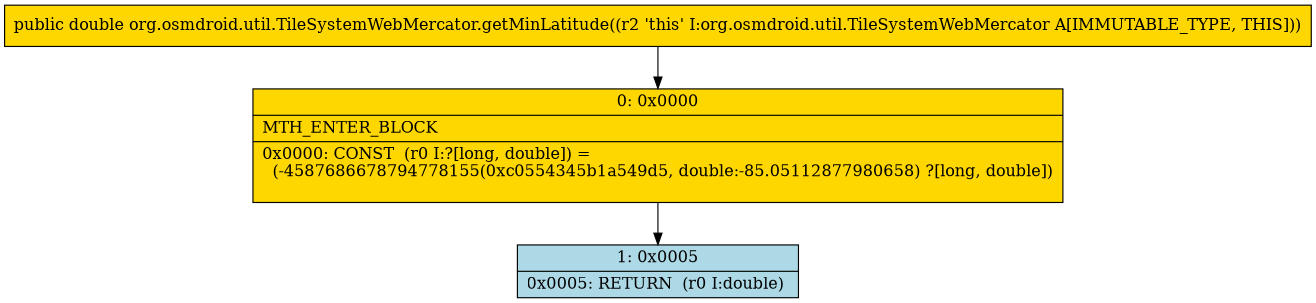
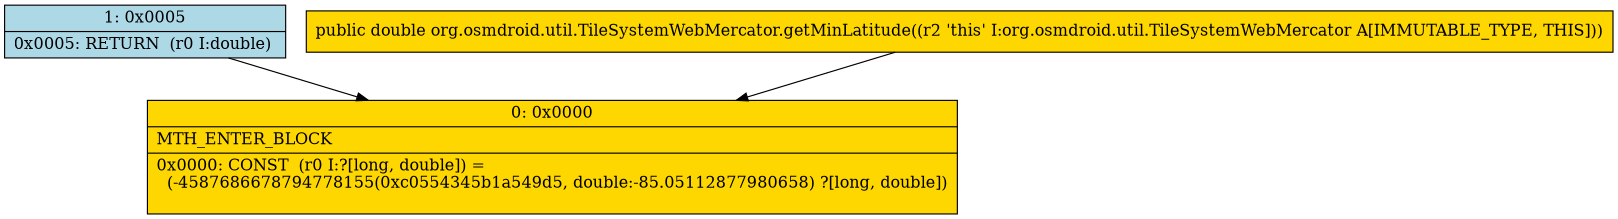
edge "0: 0x0000" -> "1: 0x0005": reversed
